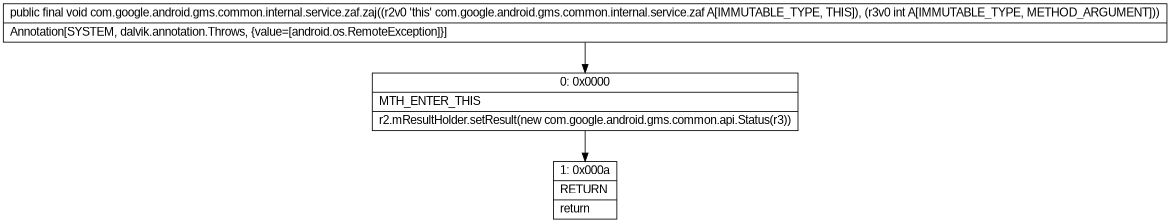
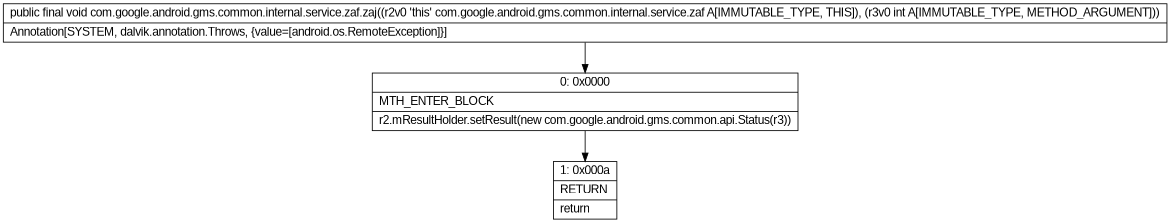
node "0: 0x0000": text "MTH_ENTER_THIS" -> "MTH_ENTER_BLOCK"
